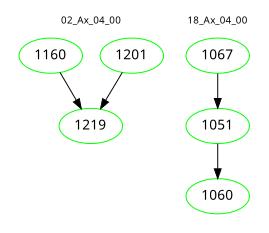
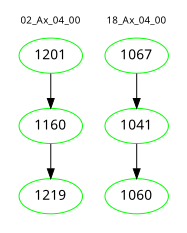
edge "1201" -> "1219": now "1201" -> "1160"
node "1051": label "1051" -> "1041"
